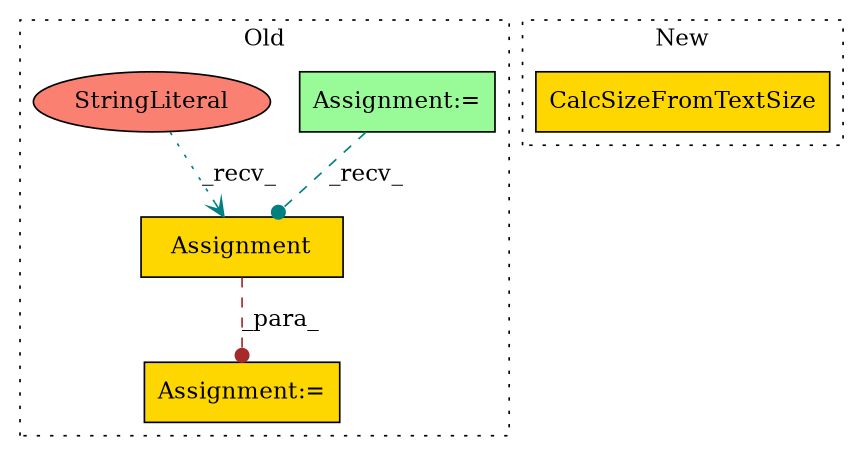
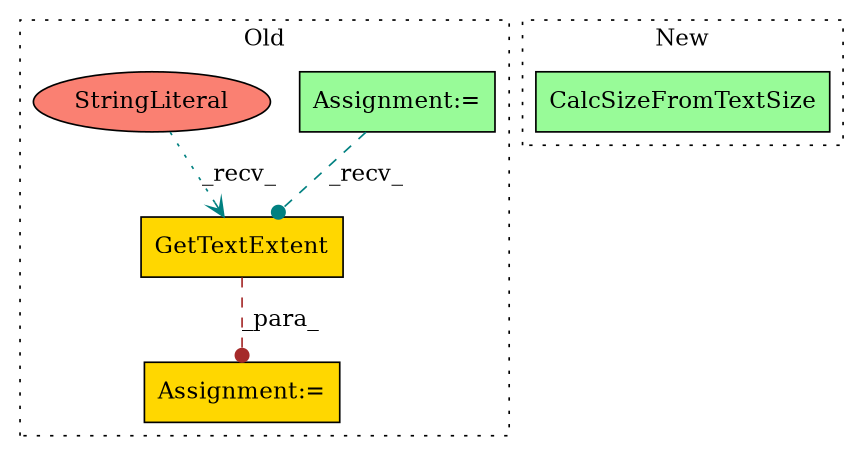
node "CalcSizeFromTextSize": fillcolor gold -> palegreen
node "Assignment": label "Assignment" -> "GetTextExtent"
